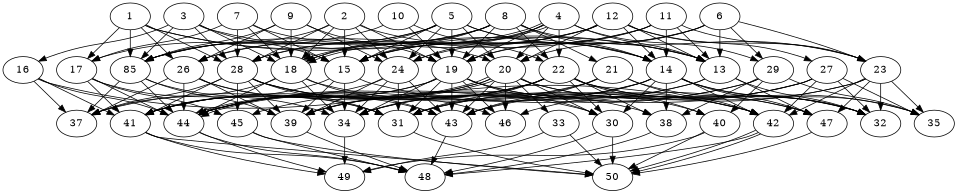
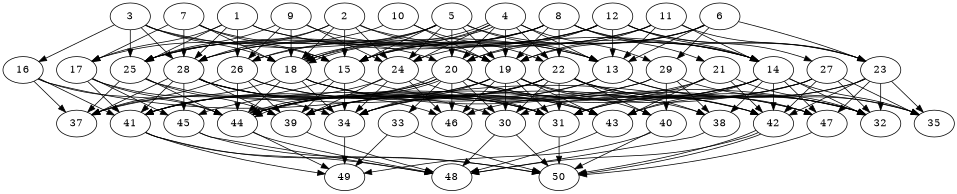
node "85": label "85" -> "25"
edge "24" -> "43": now "24" -> "46"
edge "18" -> "32": added
